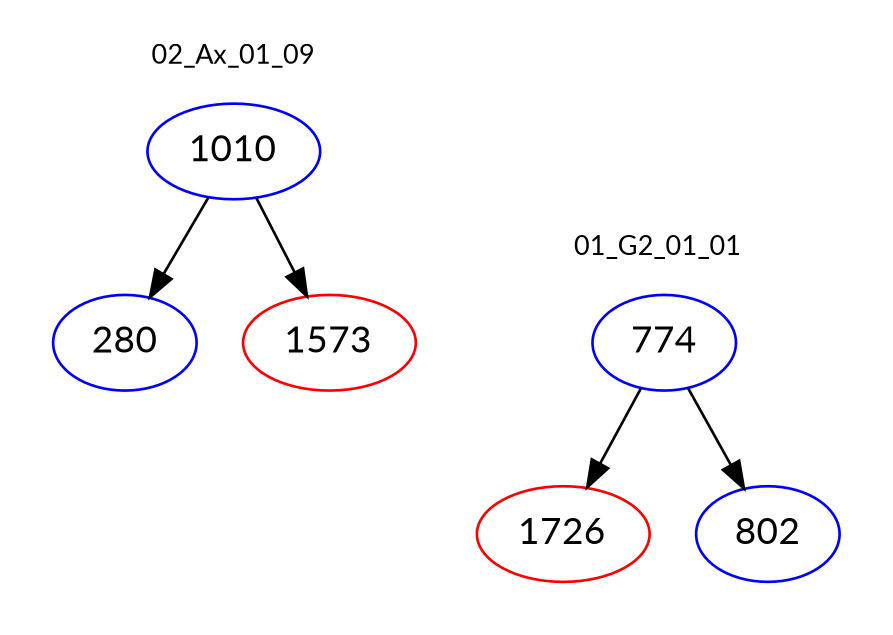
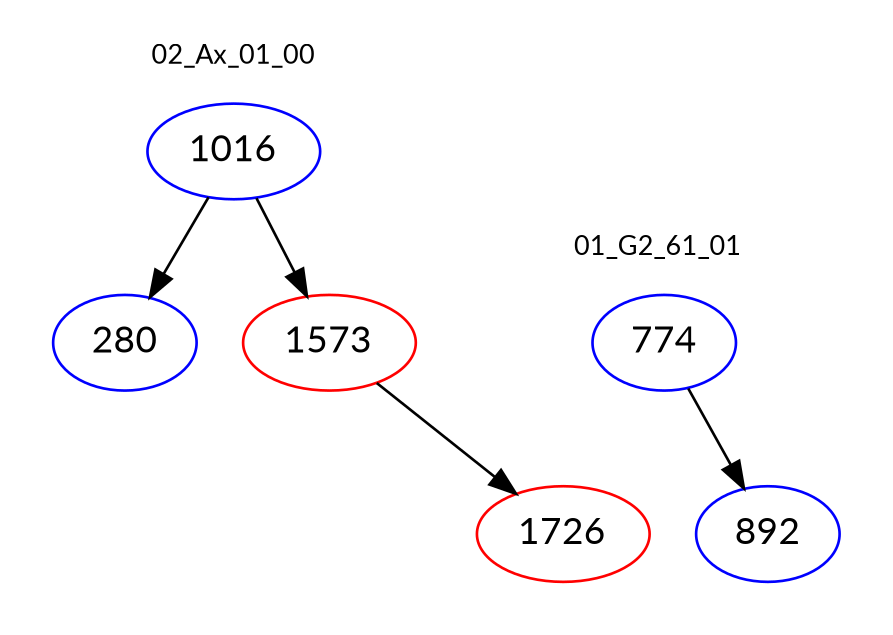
cluster "02_Ax_01_09": label "02_Ax_01_09" -> "02_Ax_01_00"
node "1010": label "1010" -> "1016"
cluster "01_G2_01_01": label "01_G2_01_01" -> "01_G2_61_01"
edge "774" -> "1726": now "1573" -> "1726"
node "802": label "802" -> "892"
